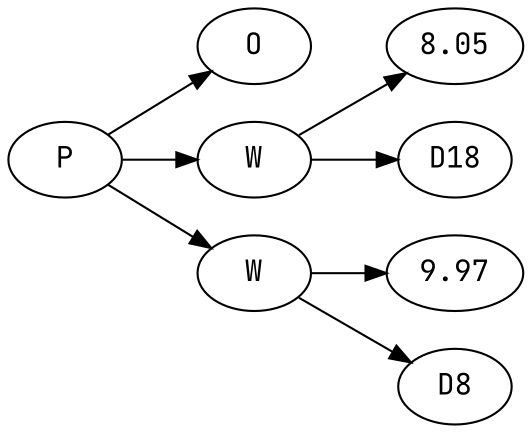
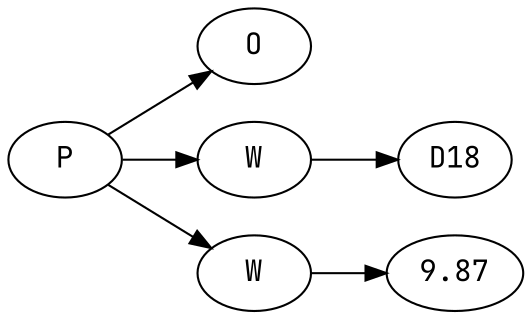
node "8.05": removed
node "9.97": label "9.97" -> "9.87"
node "D8": removed
